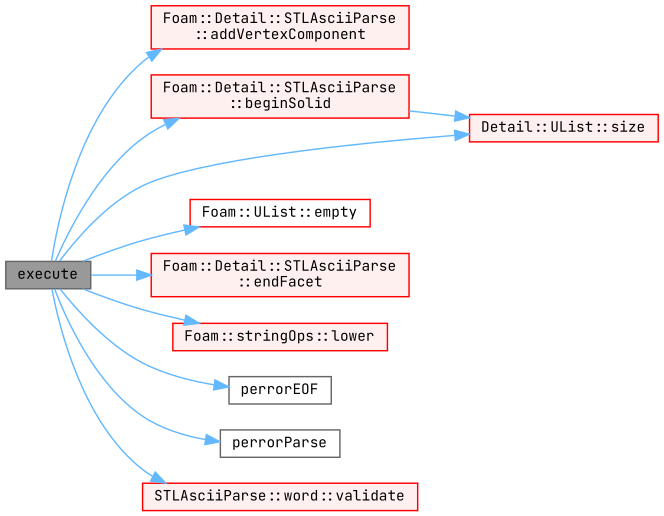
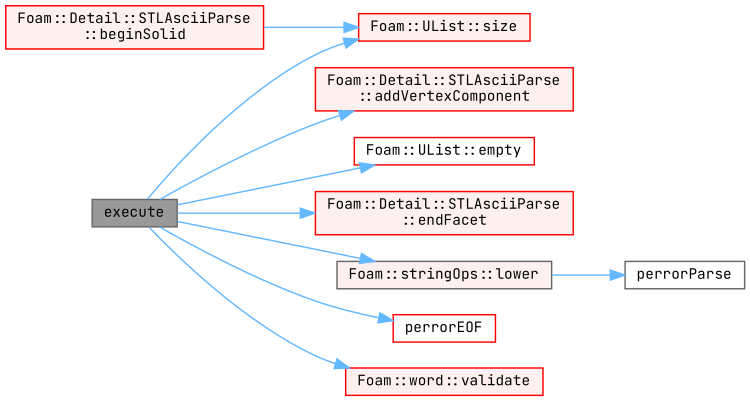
node "Detail::UList::size": label "Detail::UList::size" -> "Foam::UList::size"
edge "execute" -> "Foam::Detail::STLAsciiParse ::beginSolid": removed
node "Foam::stringOps::lower": color red -> grey40
edge "execute" -> "perrorParse": now "Foam::stringOps::lower" -> "perrorParse"
node "perrorEOF": color grey40 -> red
node "STLAsciiParse::word::validate": label "STLAsciiParse::word::validate" -> "Foam::word::validate"
